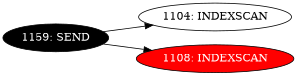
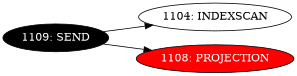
node "1159: SEND": label "1159: SEND" -> "1109: SEND"
node "1108: INDEXSCAN": label "1108: INDEXSCAN" -> "1108: PROJECTION"
